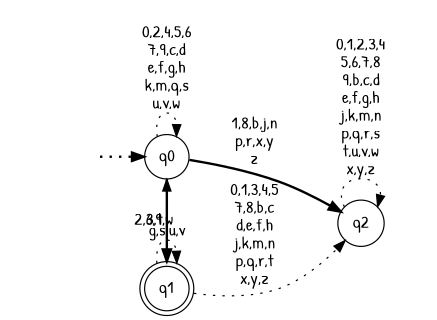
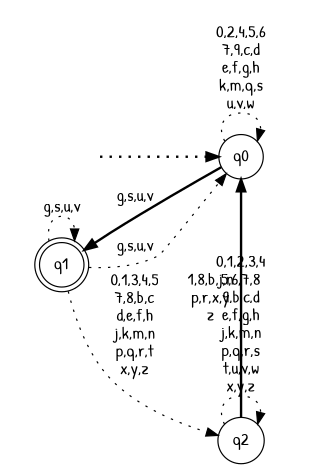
edge "q0" -> "q2": reversed
edge "q1" -> "q0": label "2,6,9,w" -> "g,s,u,v"
edge "q0" -> "q1": label "3,t" -> "g,s,u,v"
